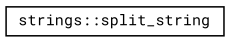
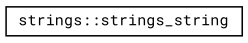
node "strings::split_string": label "strings::split_string" -> "strings::strings_string"
